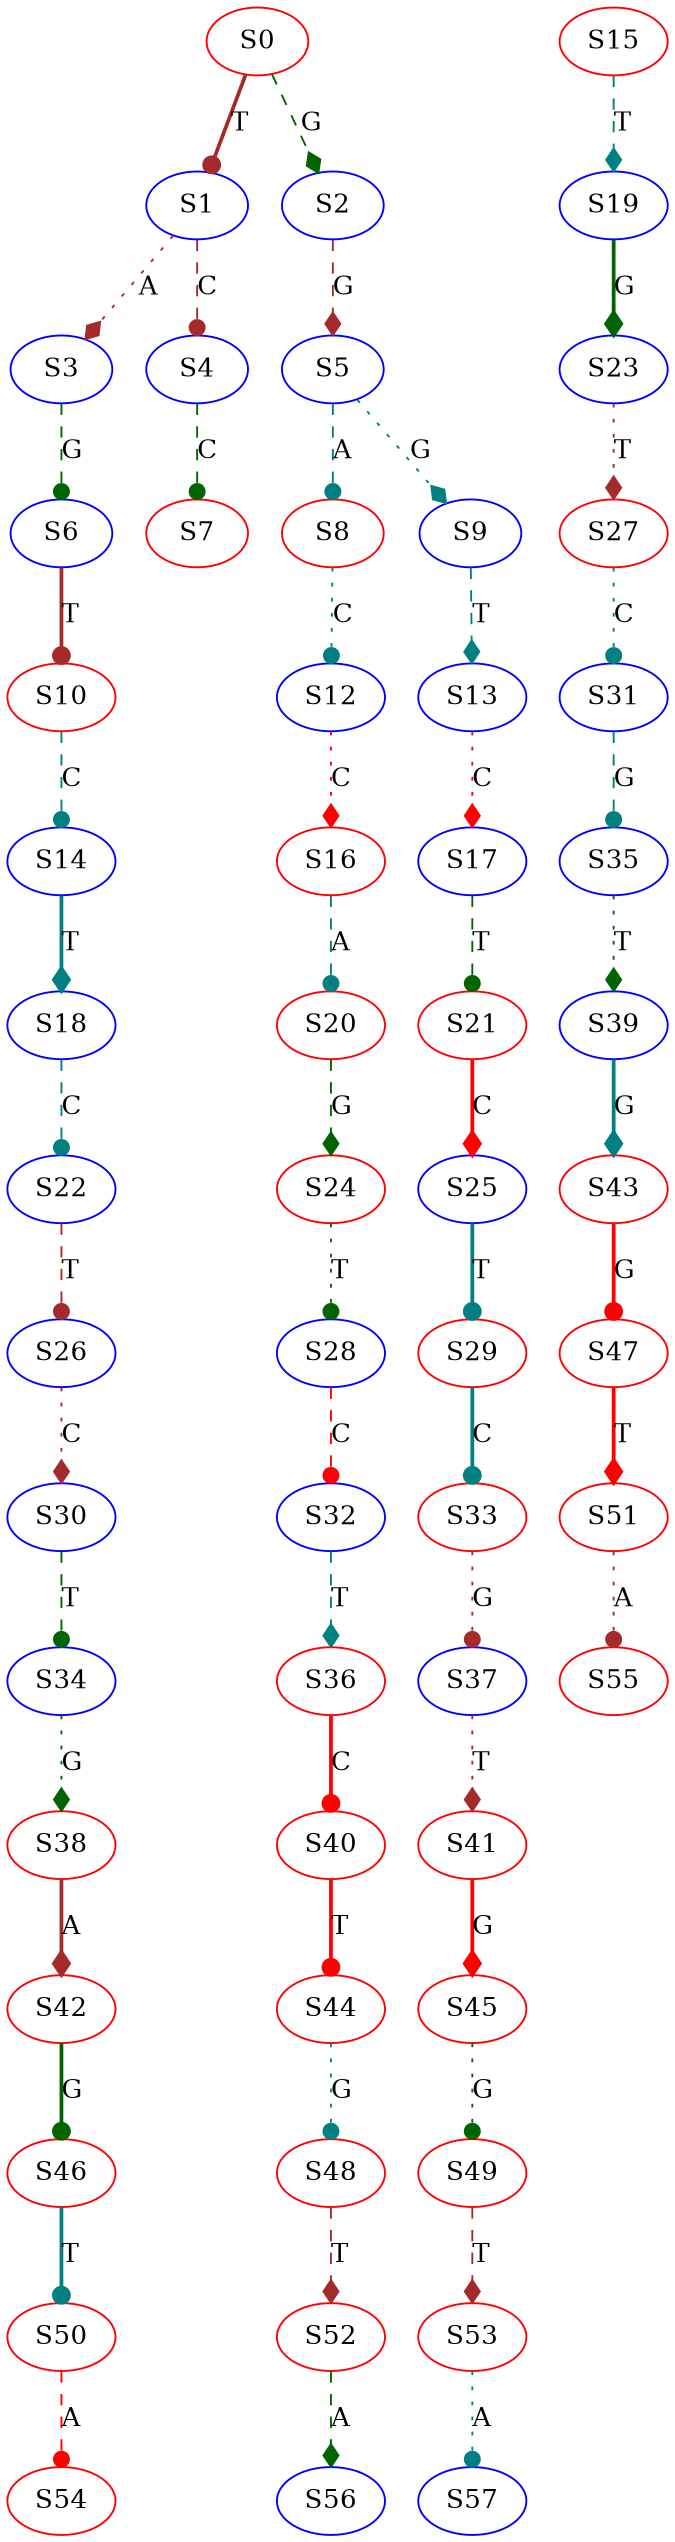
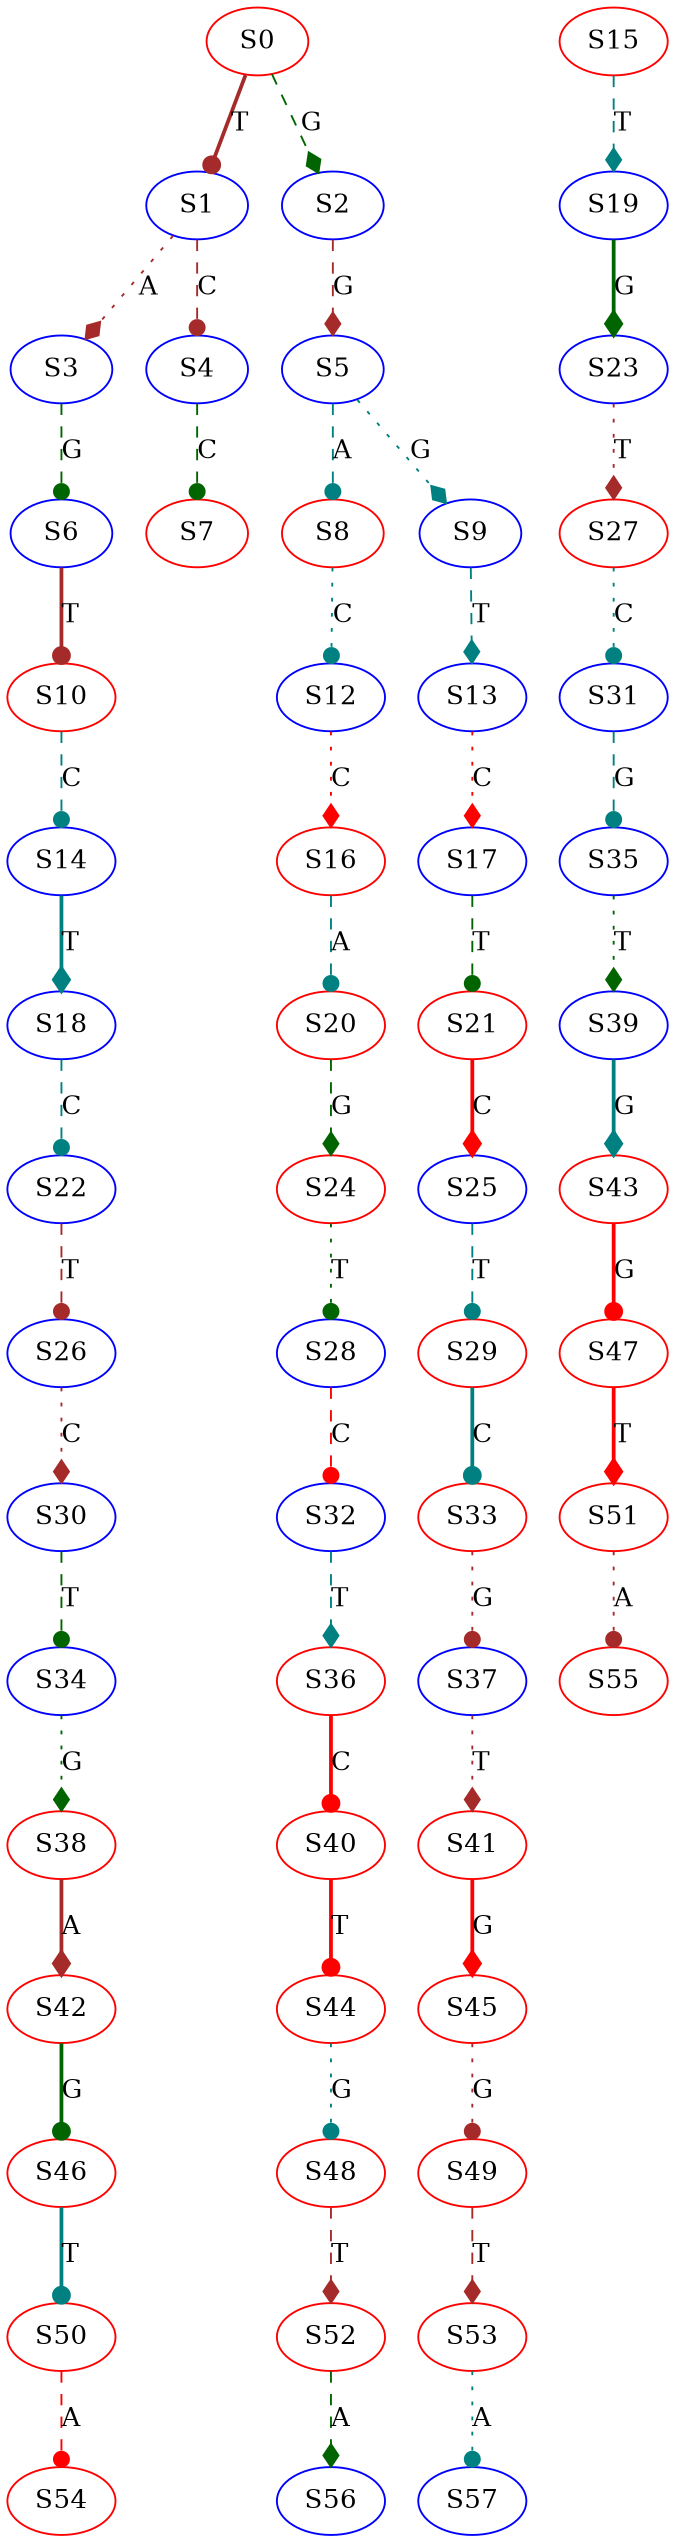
edge "S25" -> "S29": style bold -> dashed
edge "S45" -> "S49": color darkgreen -> brown
